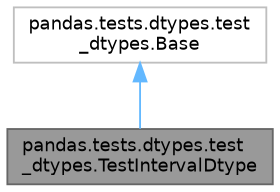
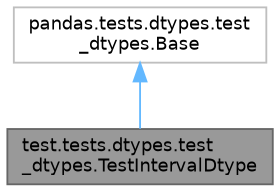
node "pandas.tests.dtypes.test _dtypes.TestIntervalDtype": label "pandas.tests.dtypes.test _dtypes.TestIntervalDtype" -> "test.tests.dtypes.test _dtypes.TestIntervalDtype"
